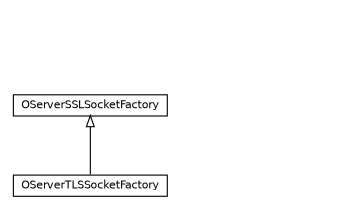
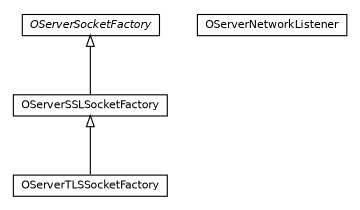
node "OServerSocketFactory": added
node "OServerNetworkListener": added
